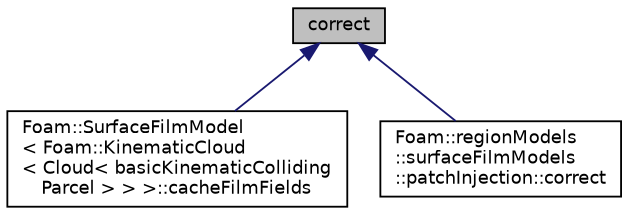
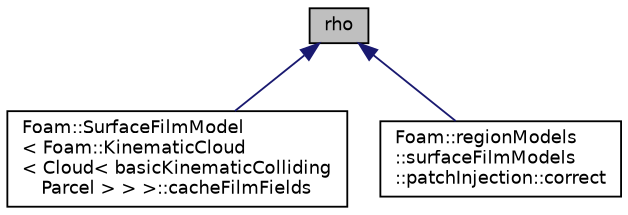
node "correct": label "correct" -> "rho"
